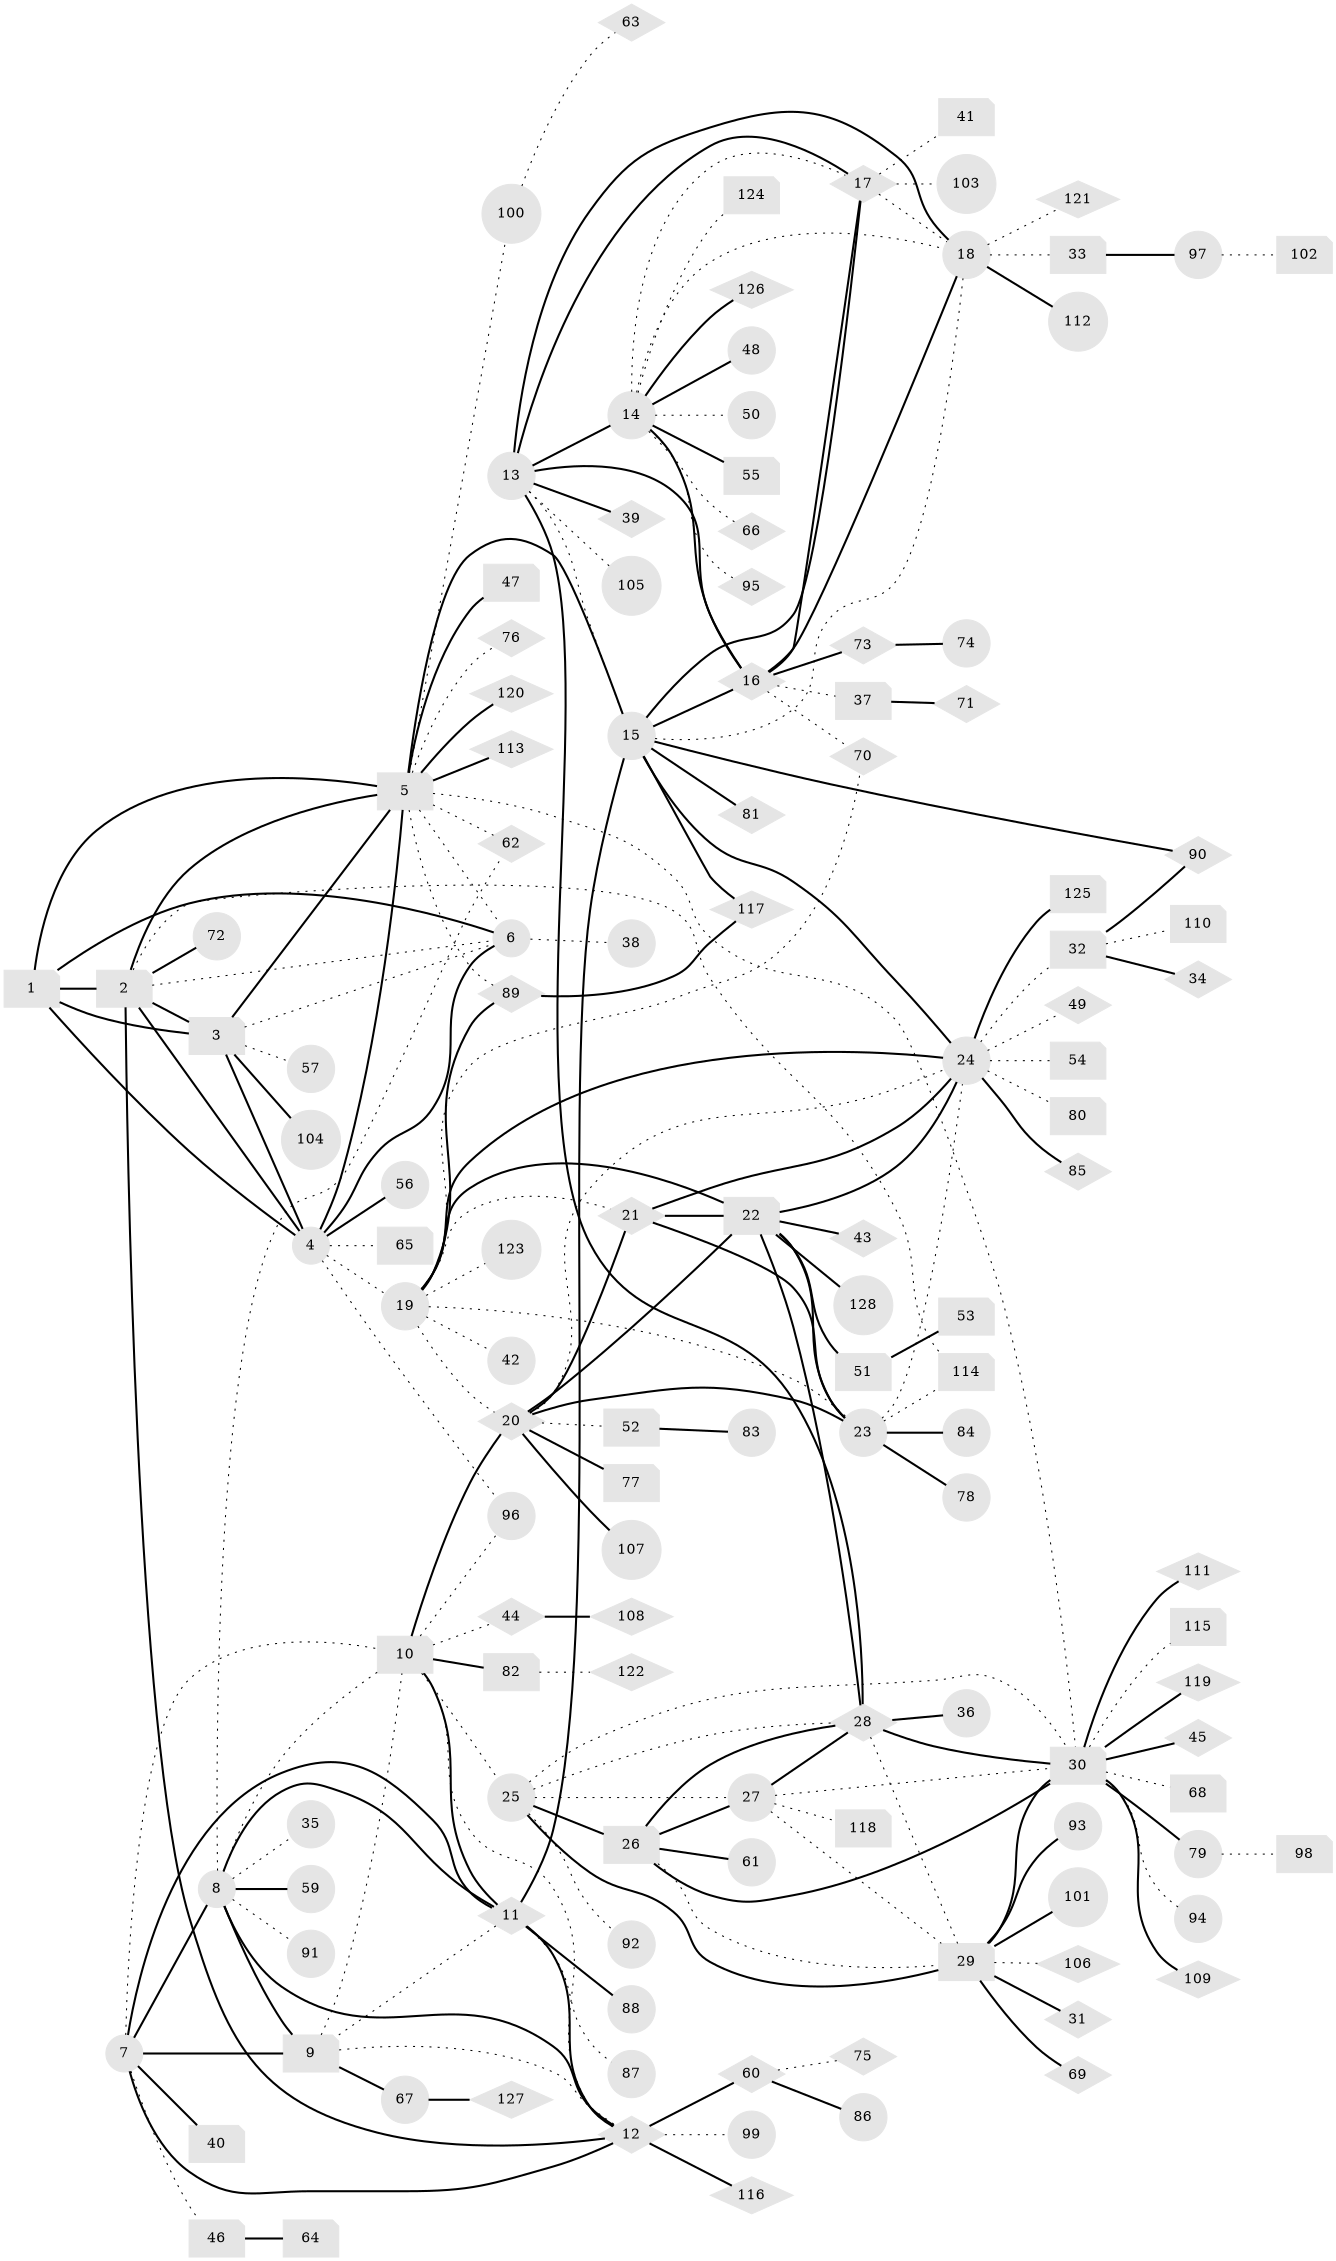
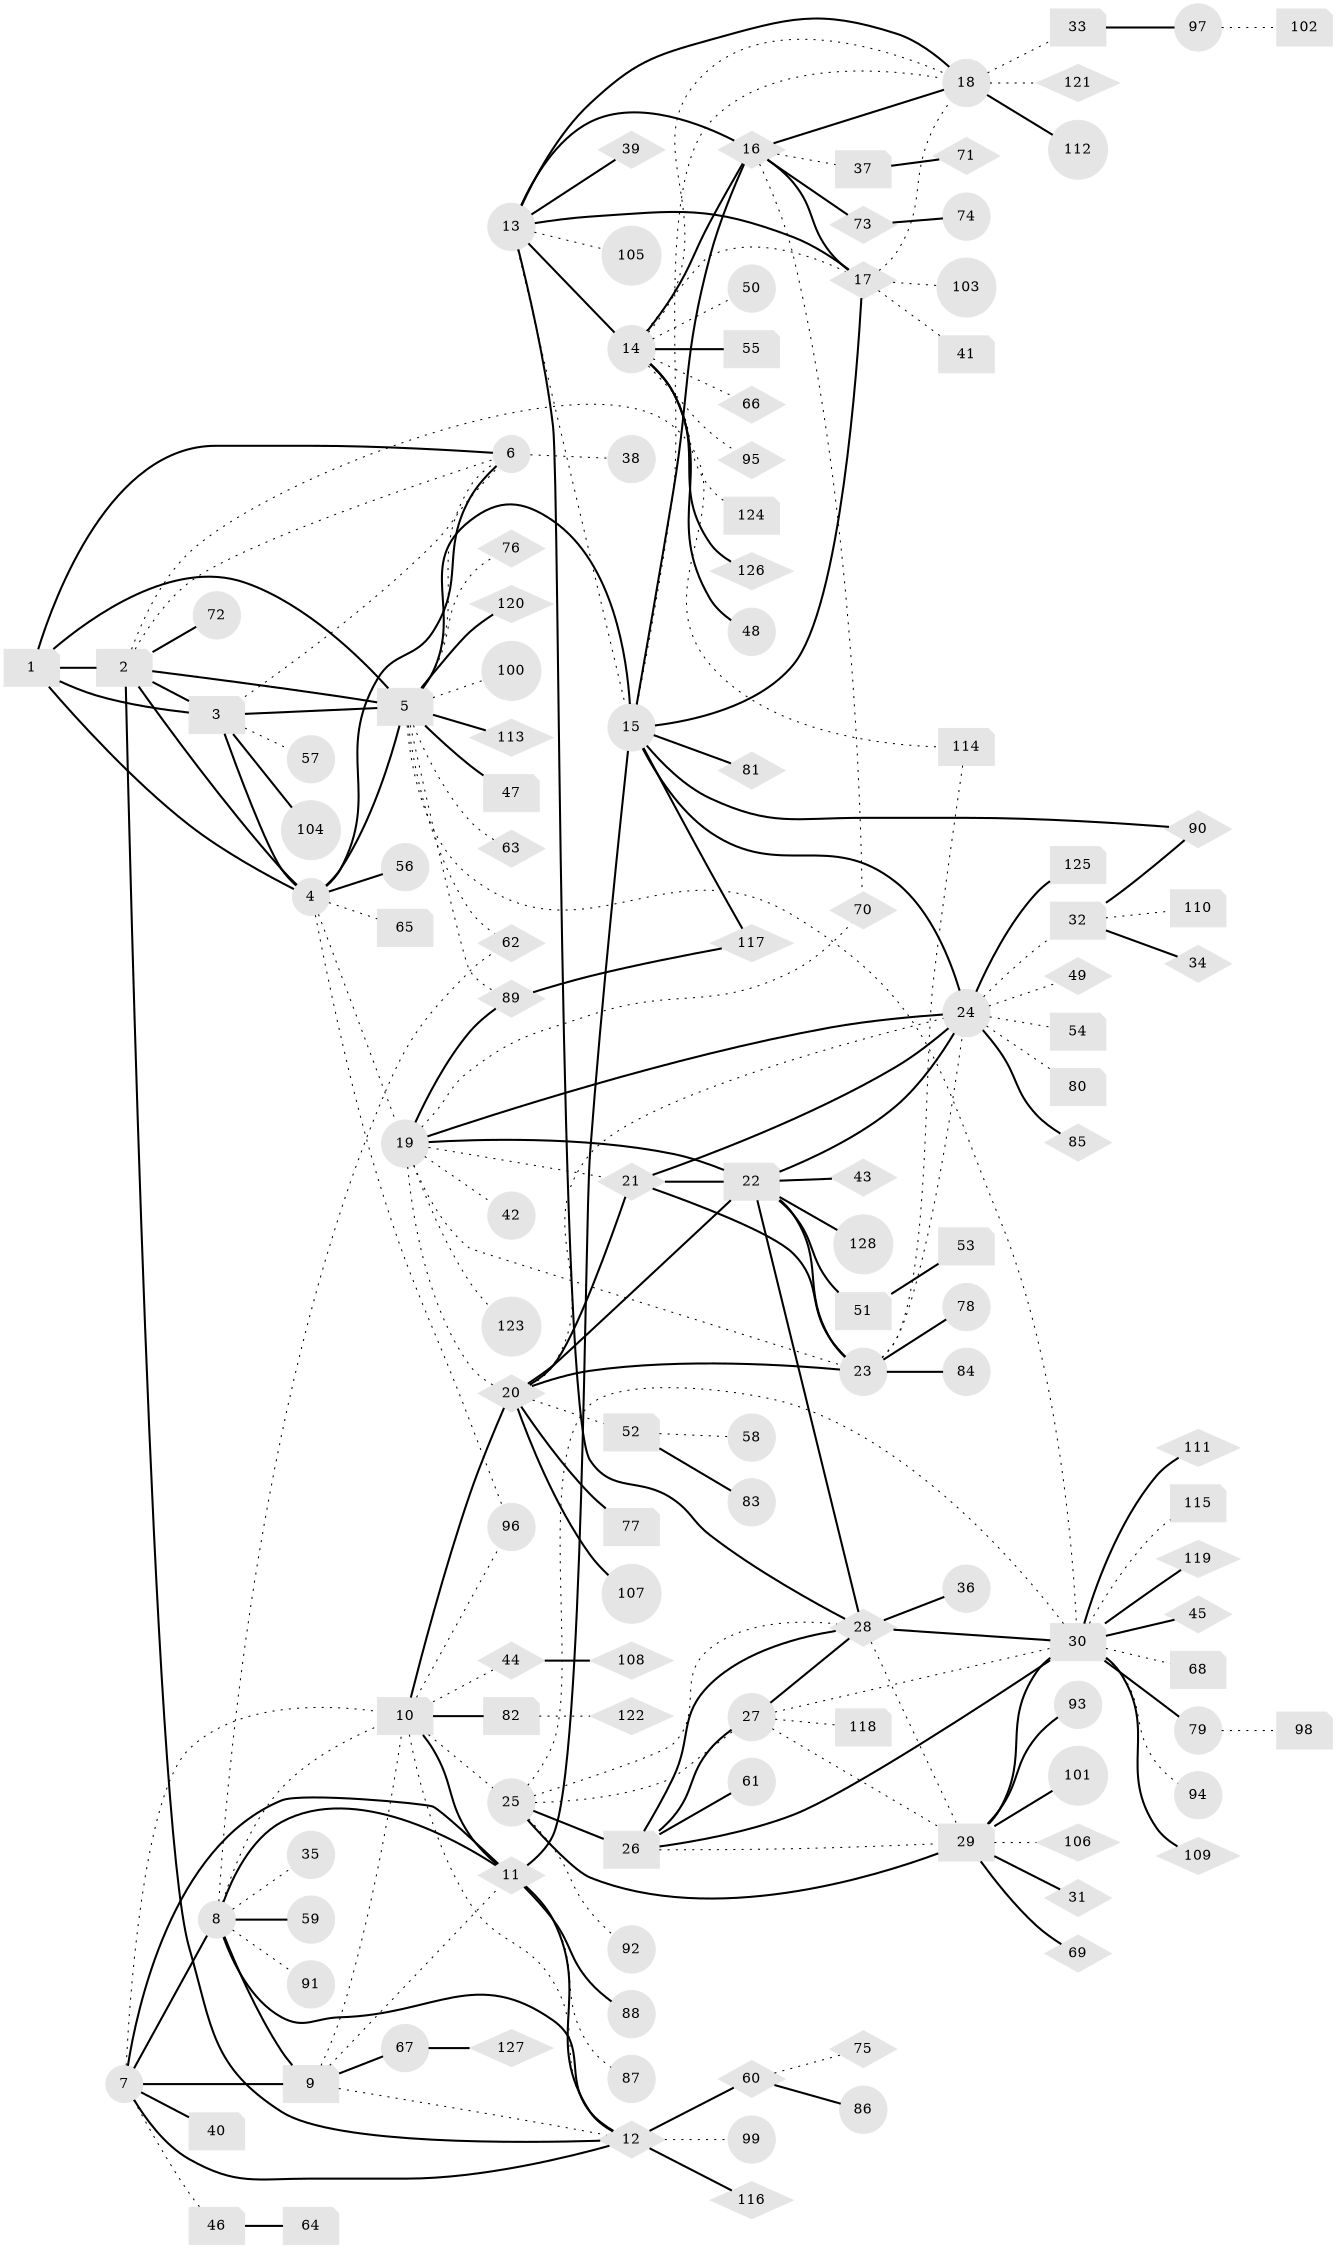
edge "63" -- "100": now "63" -- "5"
node "58": added
